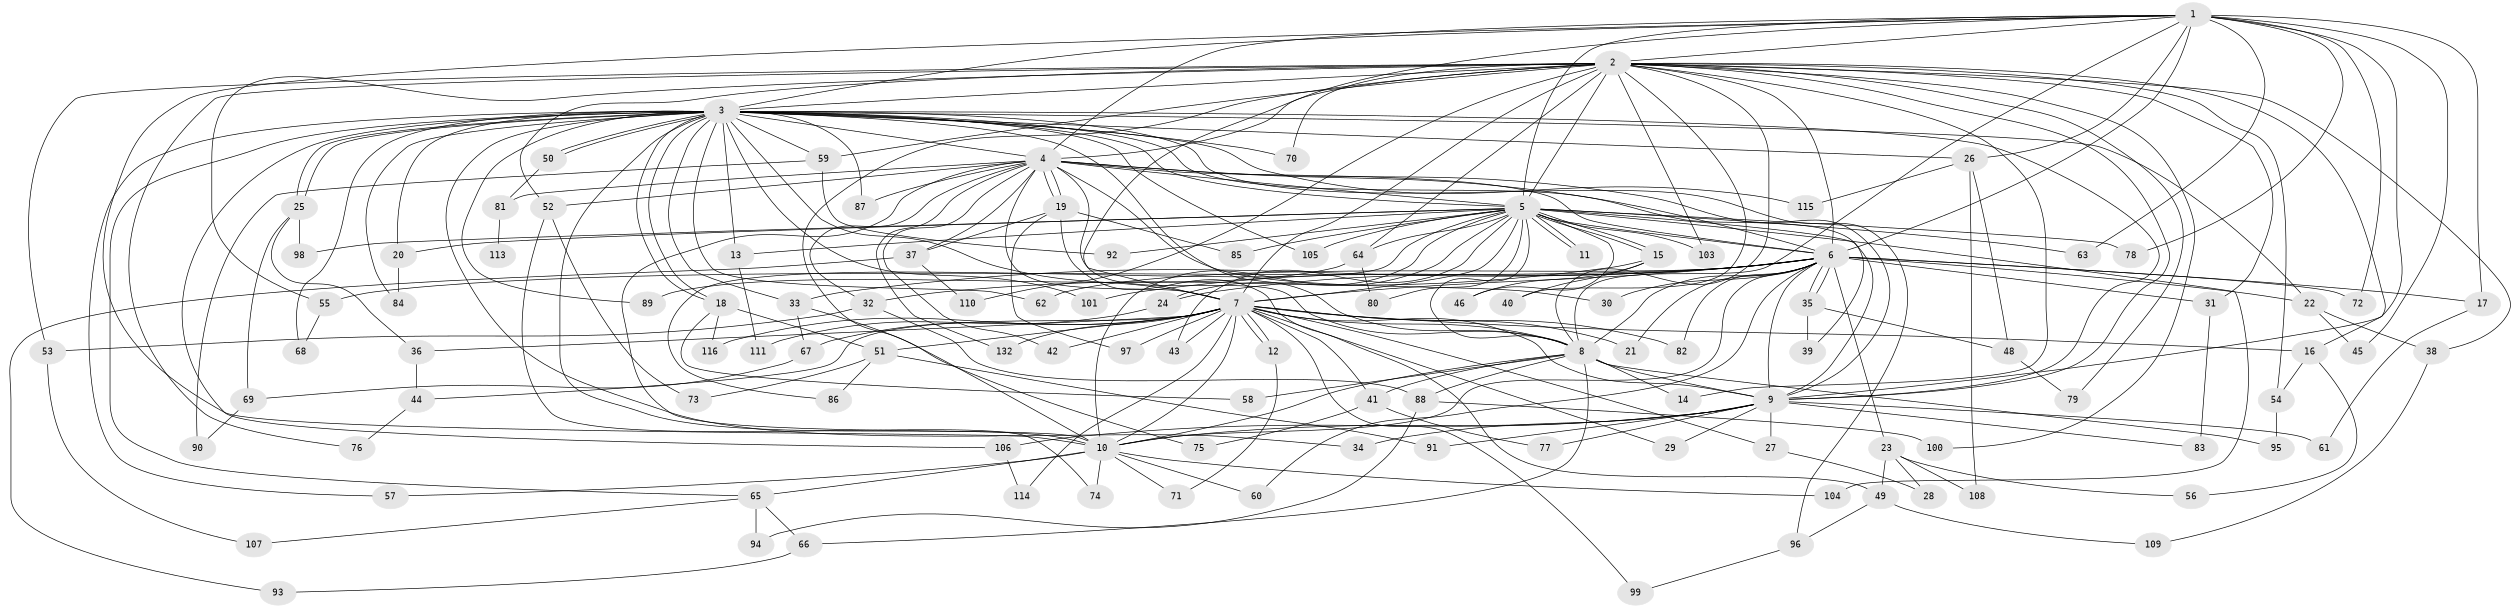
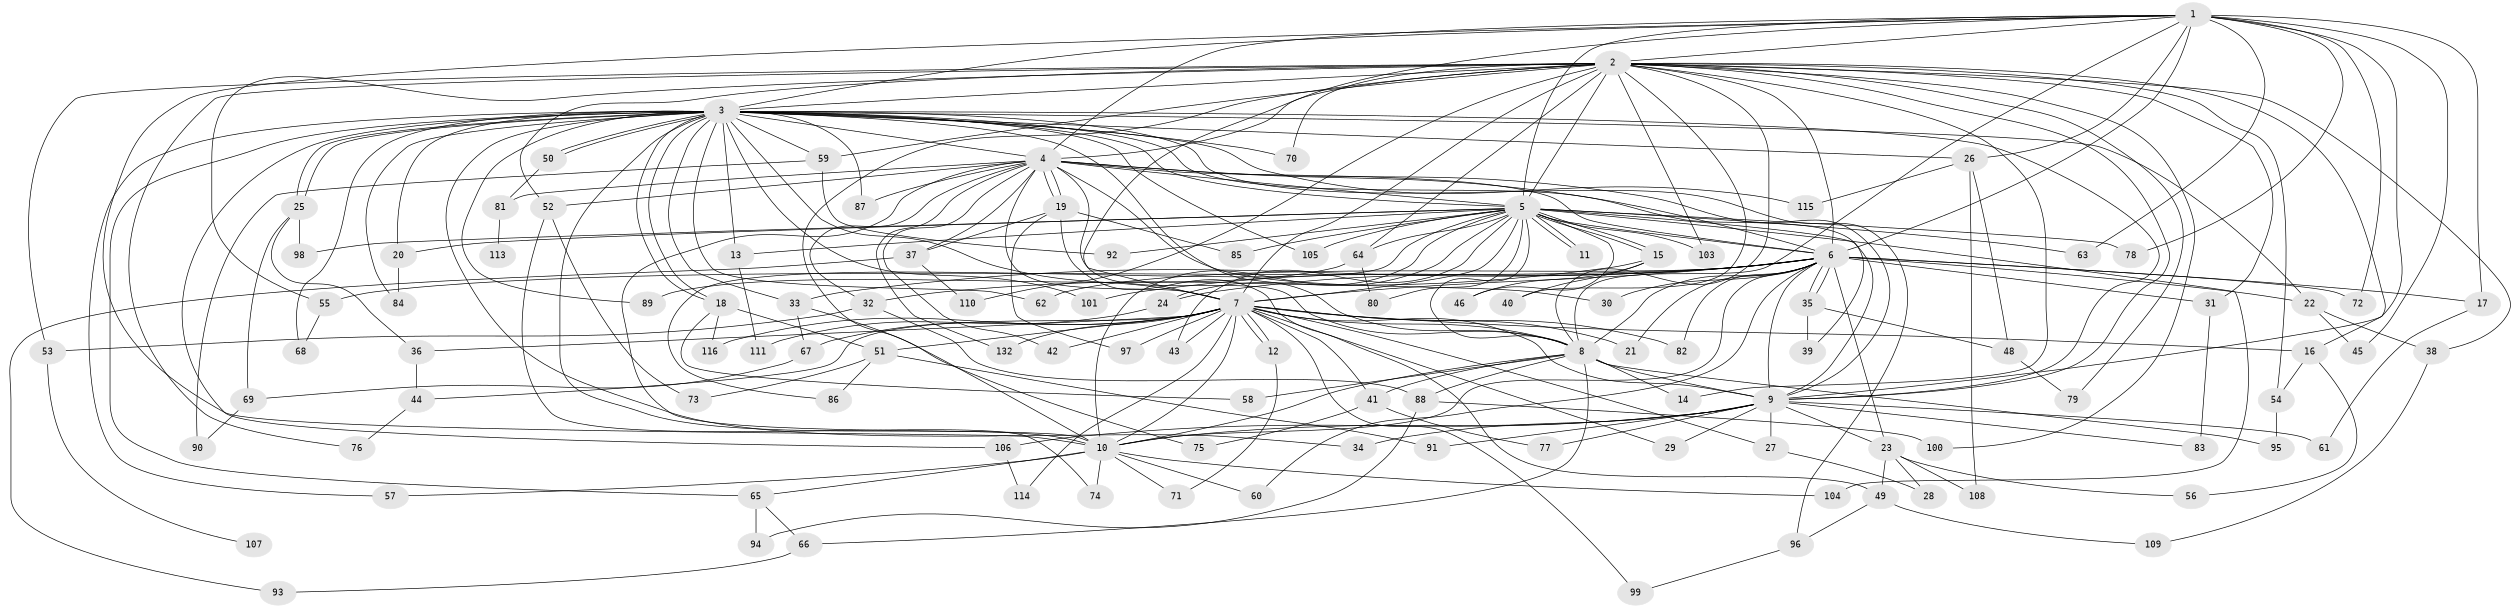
edge "9" -- "23": added
edge "65" -- "107": removed
